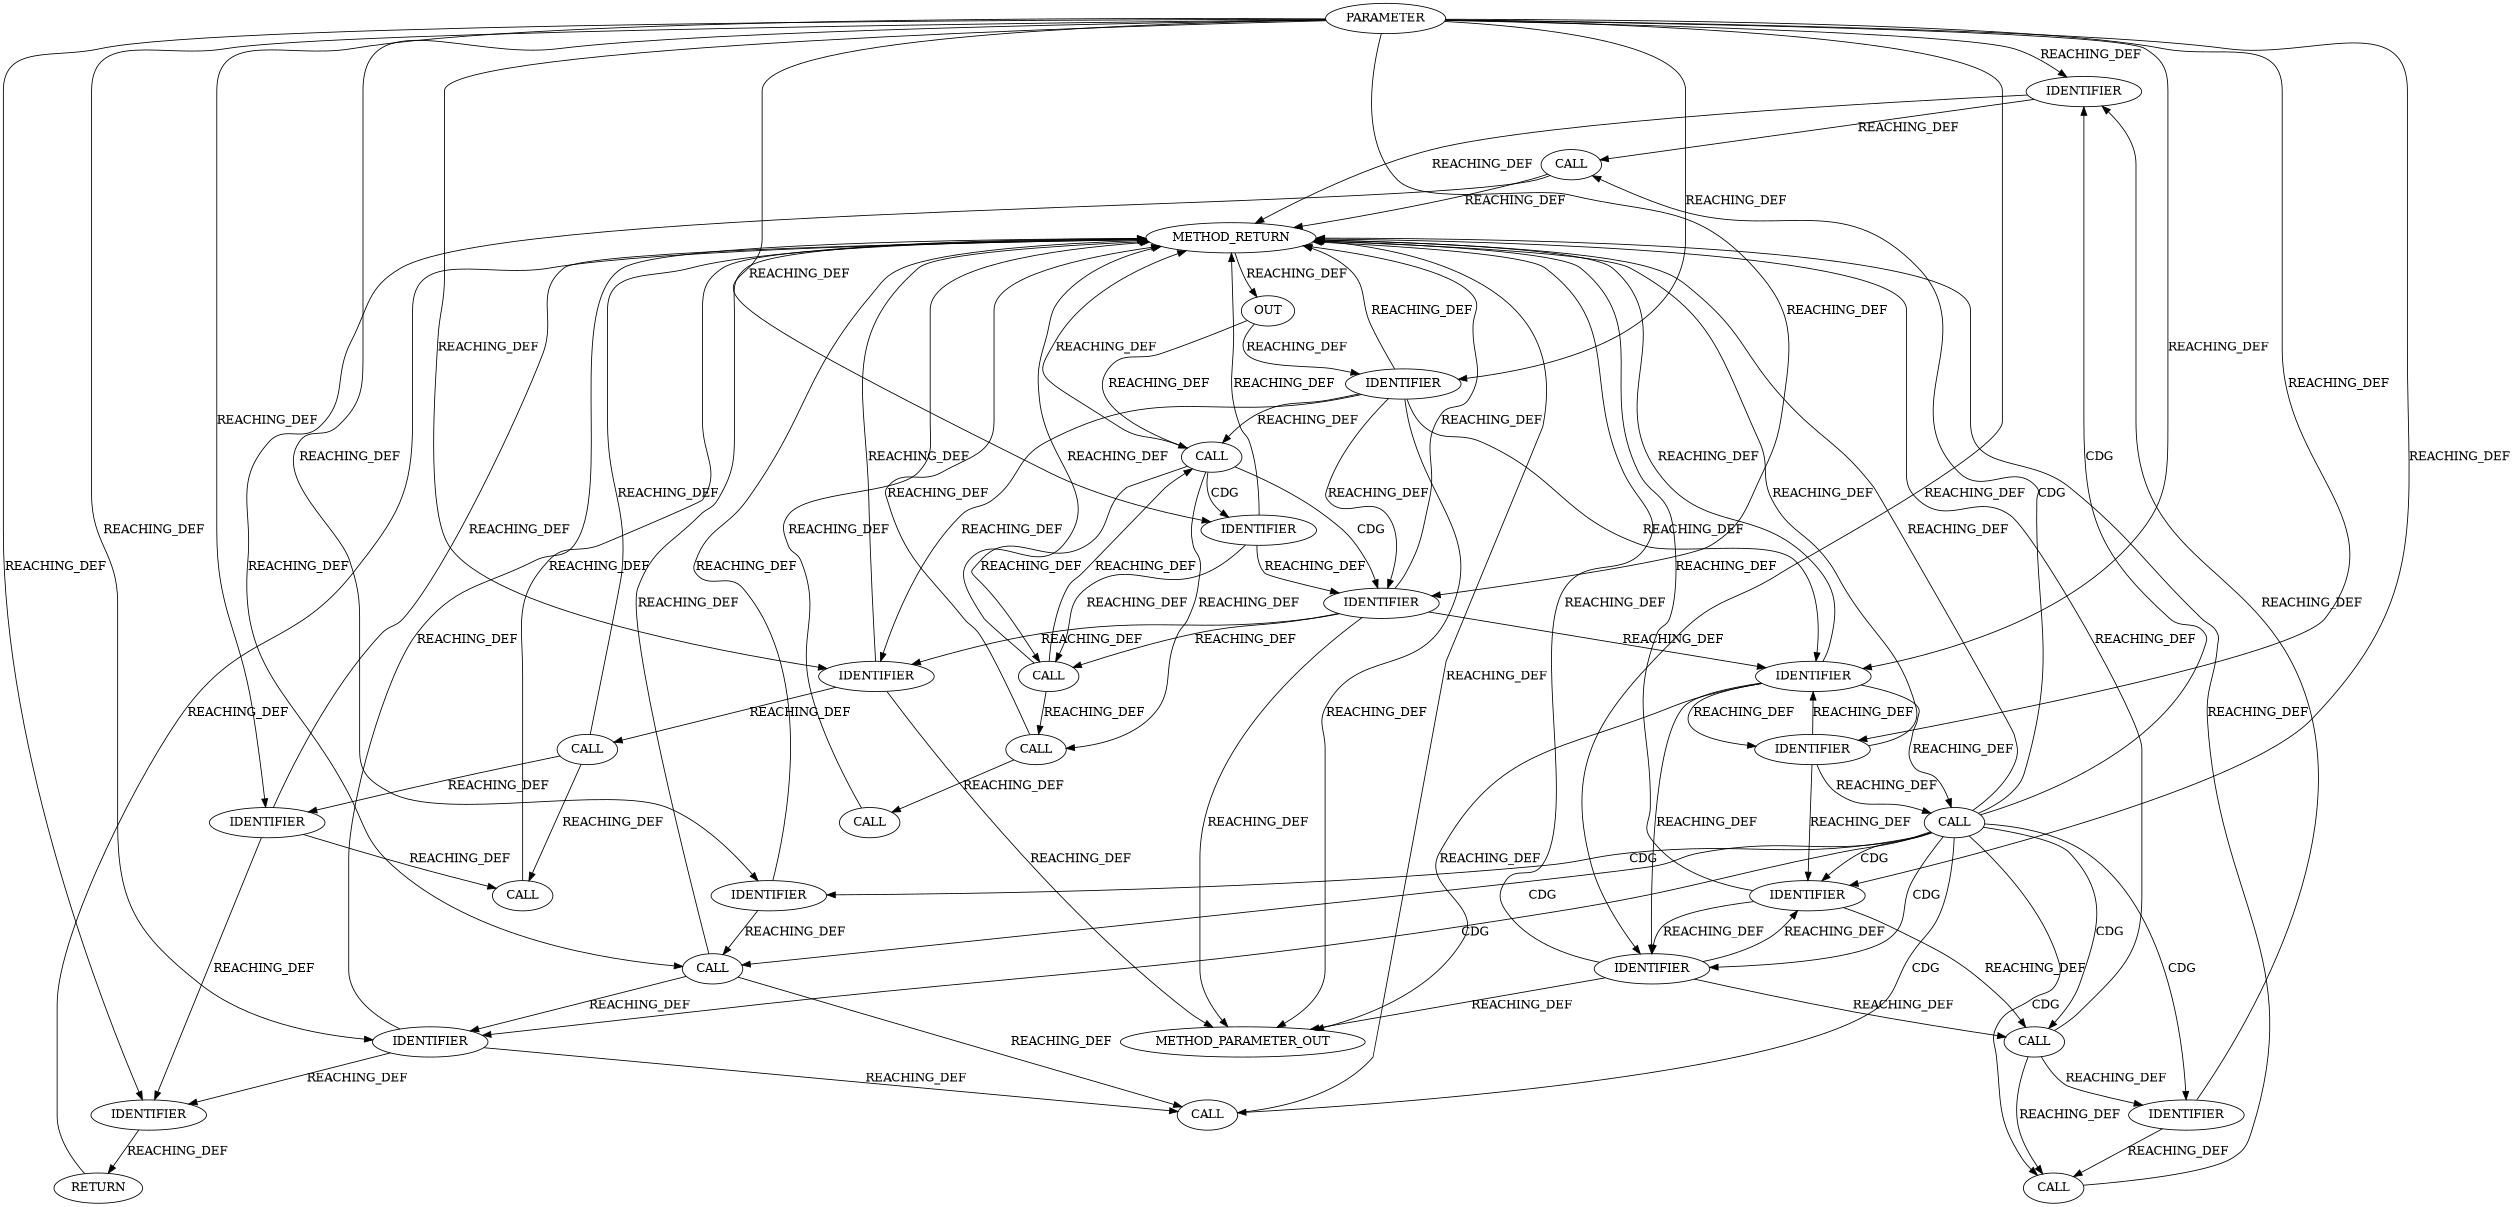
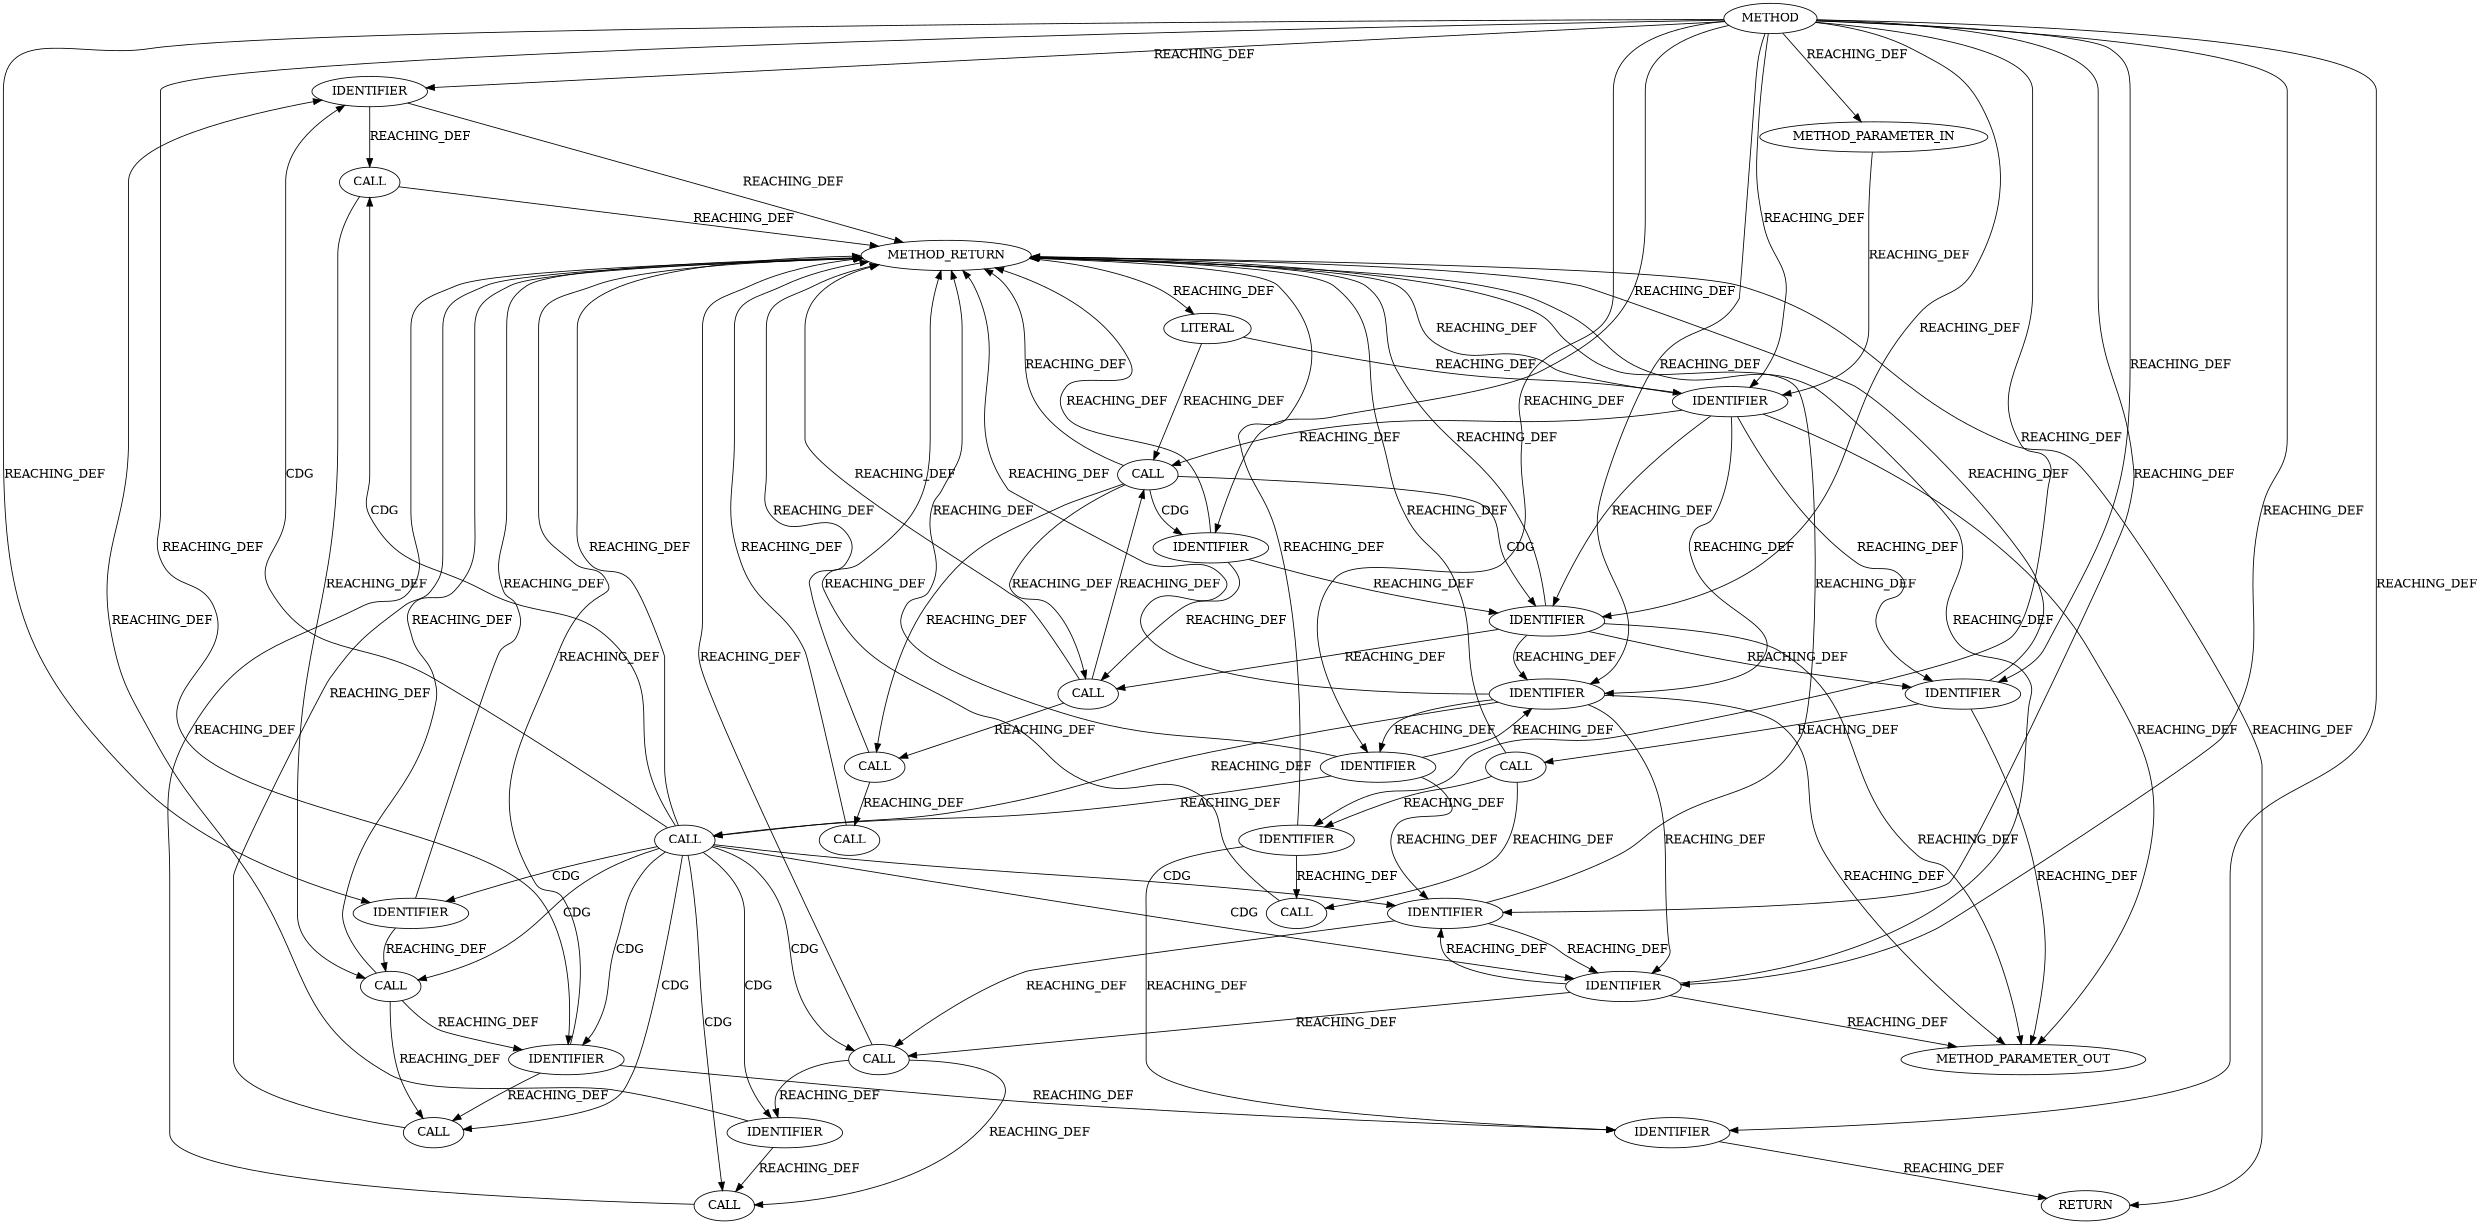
node "PARAMETER": label "PARAMETER" -> "METHOD"
node "METHOD_PARAMETER_IN": added
node "OUT": label "OUT" -> "LITERAL"
edge "RETURN" -> "METHOD_RETURN": reversed
